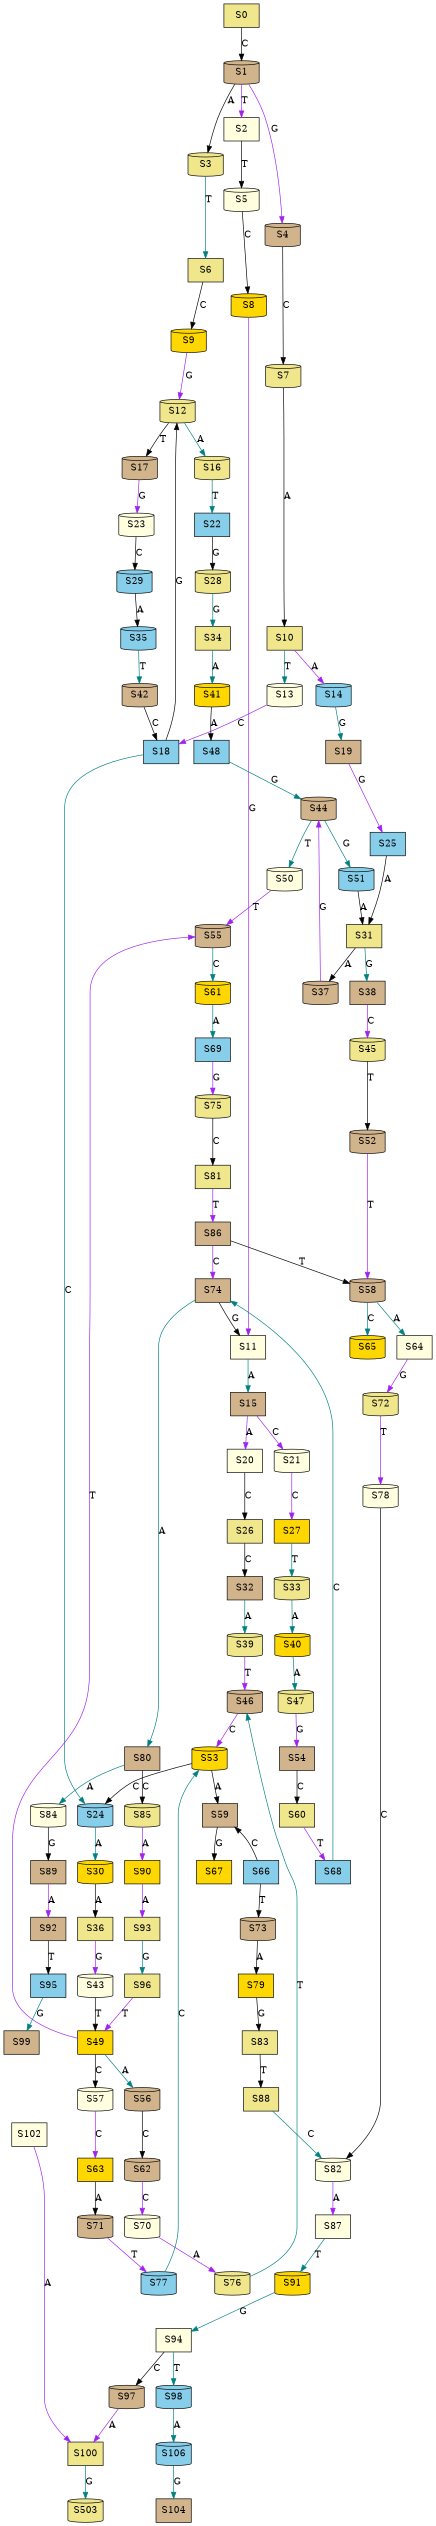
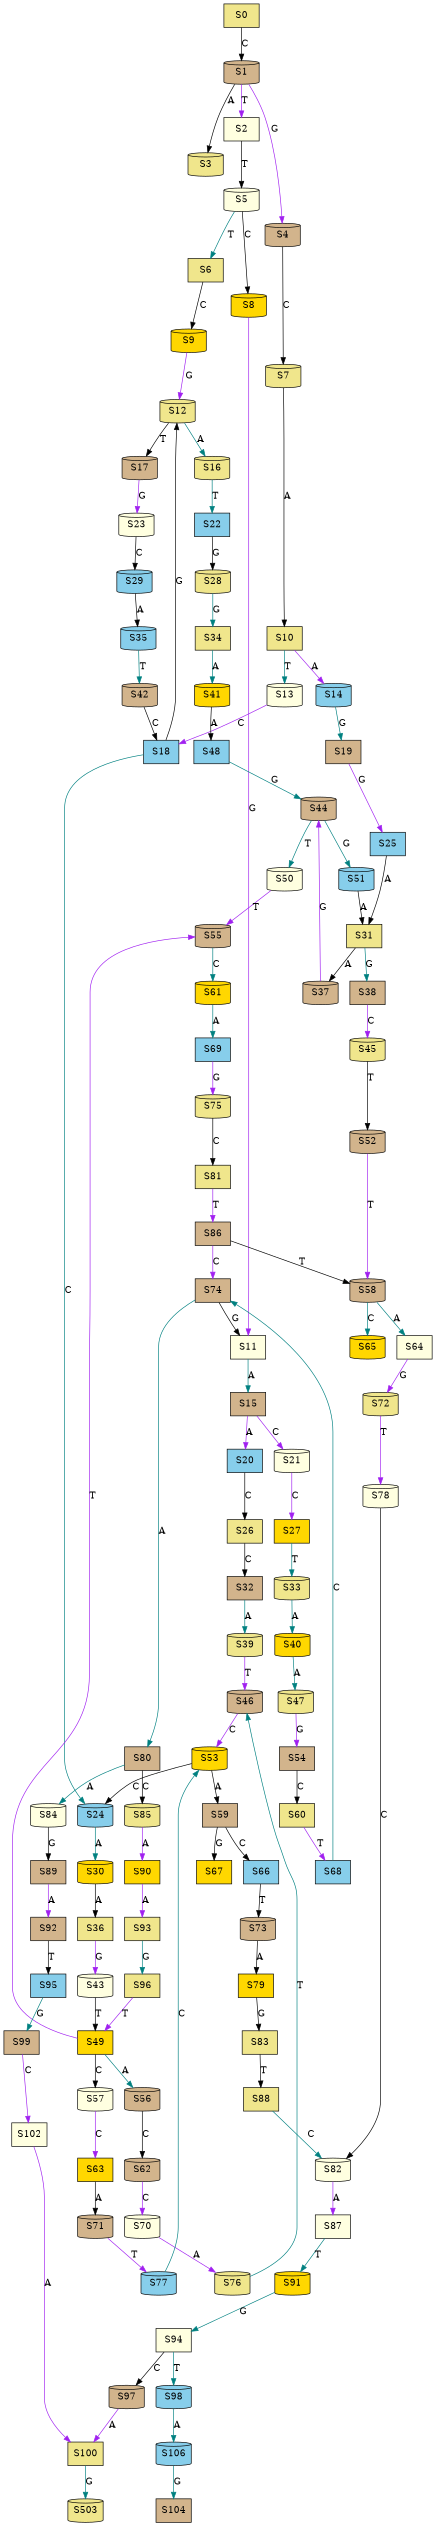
edge "S3" -> "S6": now "S5" -> "S6"
node "S20": fillcolor lightyellow -> skyblue
edge "S66" -> "S59": reversed
edge "S99" -> "S102": added, label "C"
